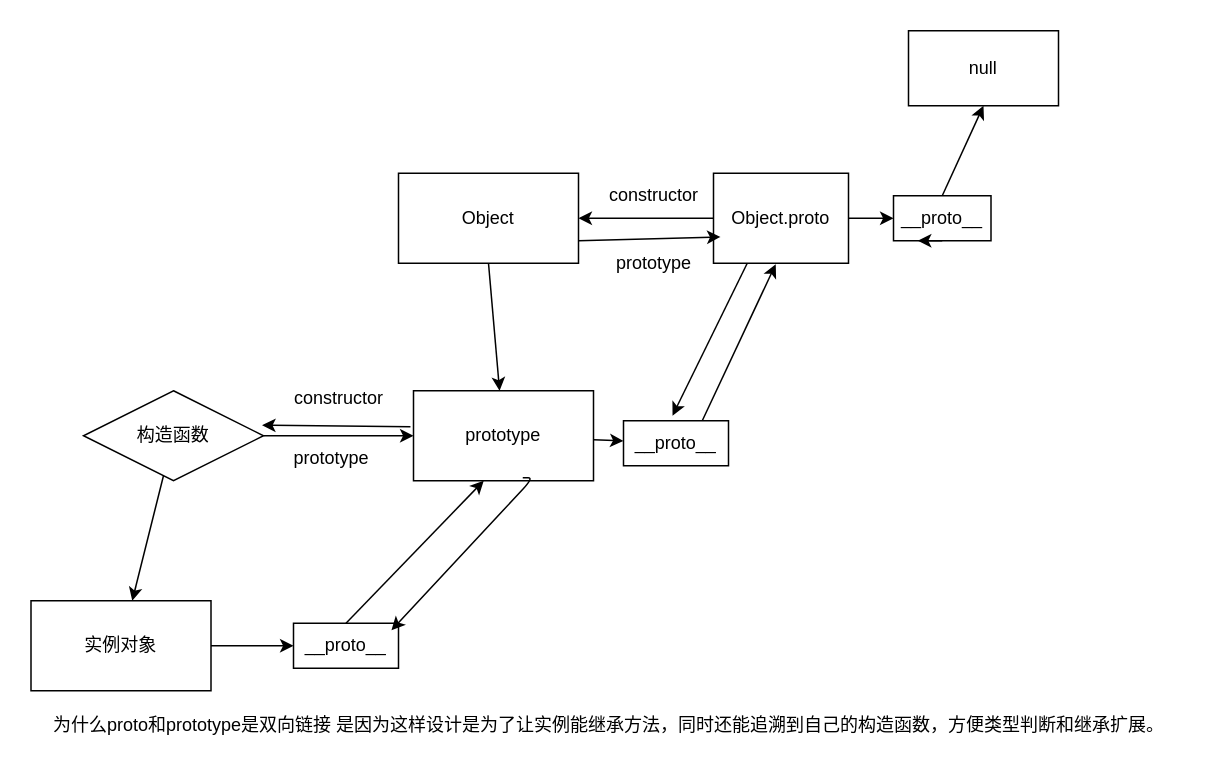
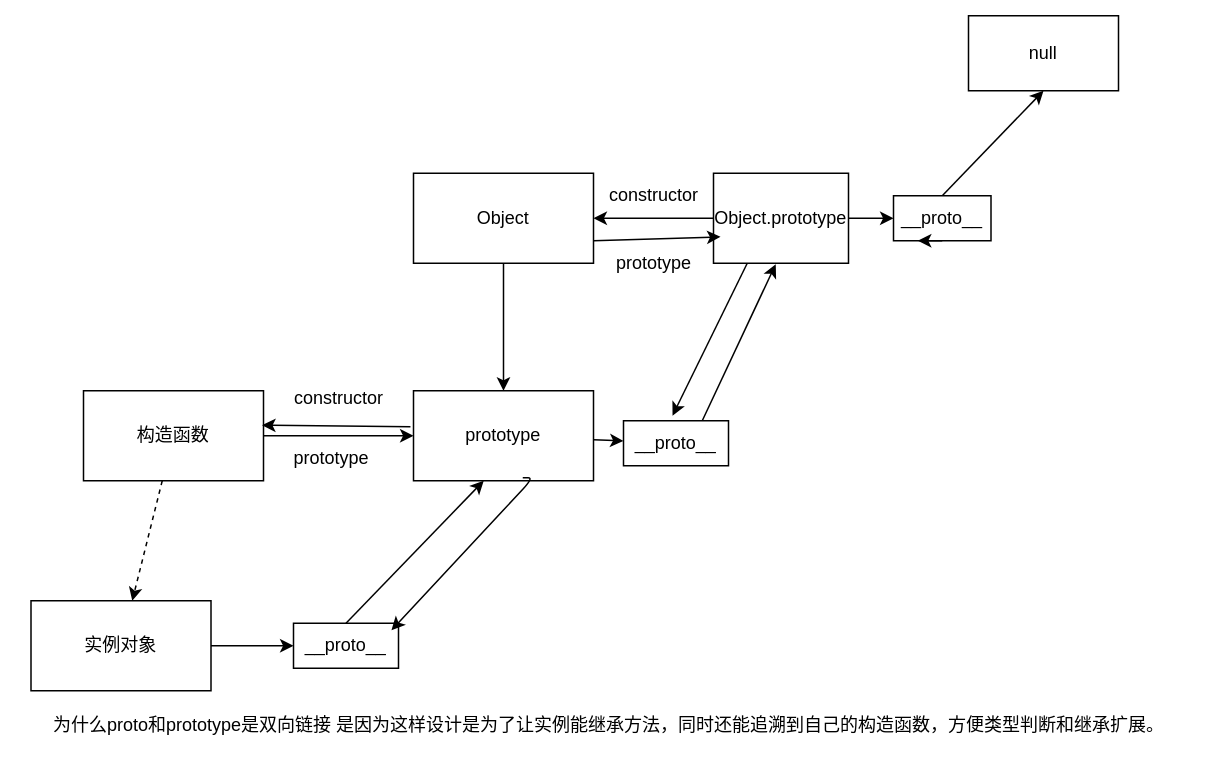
node "null": moved (983, 68) -> (1043, 53)
node "Object": moved (488, 218) -> (503, 218)
node "Object.proto": label "Object.proto" -> "Object.prototype"
node "构造函数": shape diamond -> rectangle
edge "构造函数" -> "实例对象": style solid -> dashed
